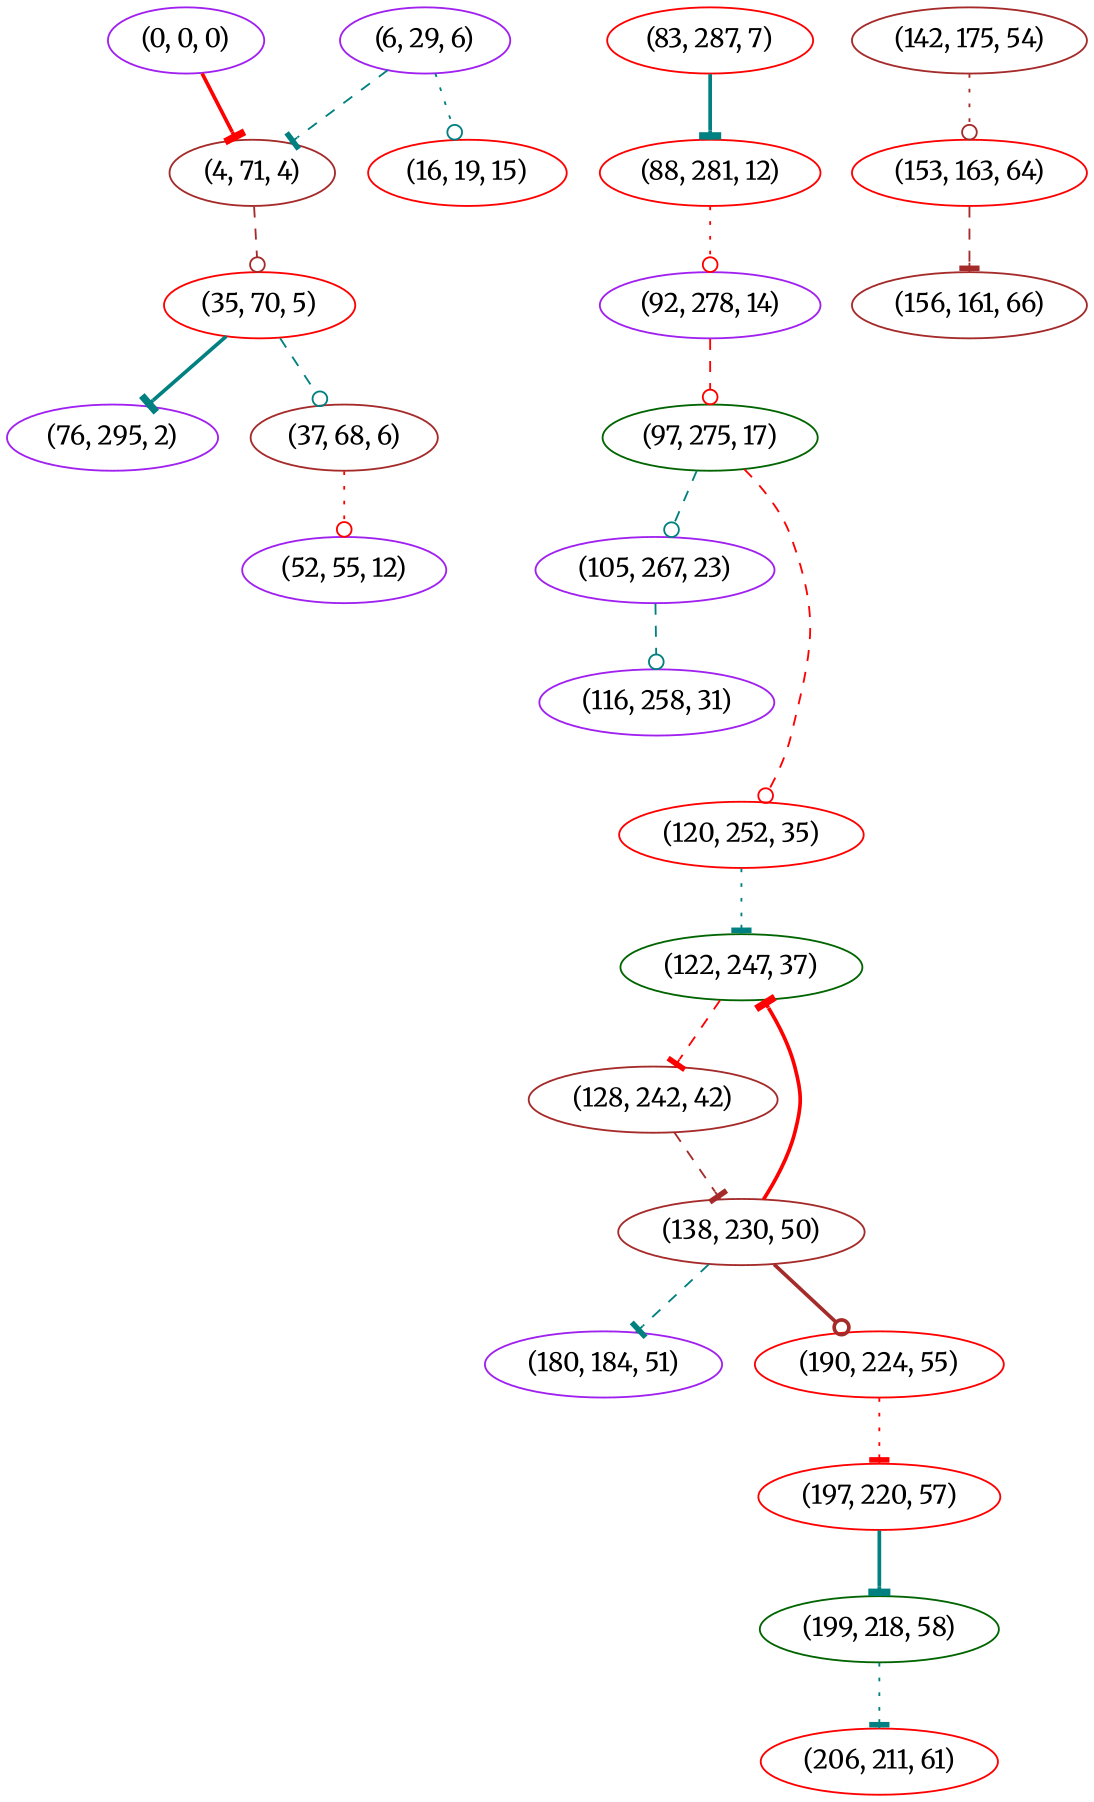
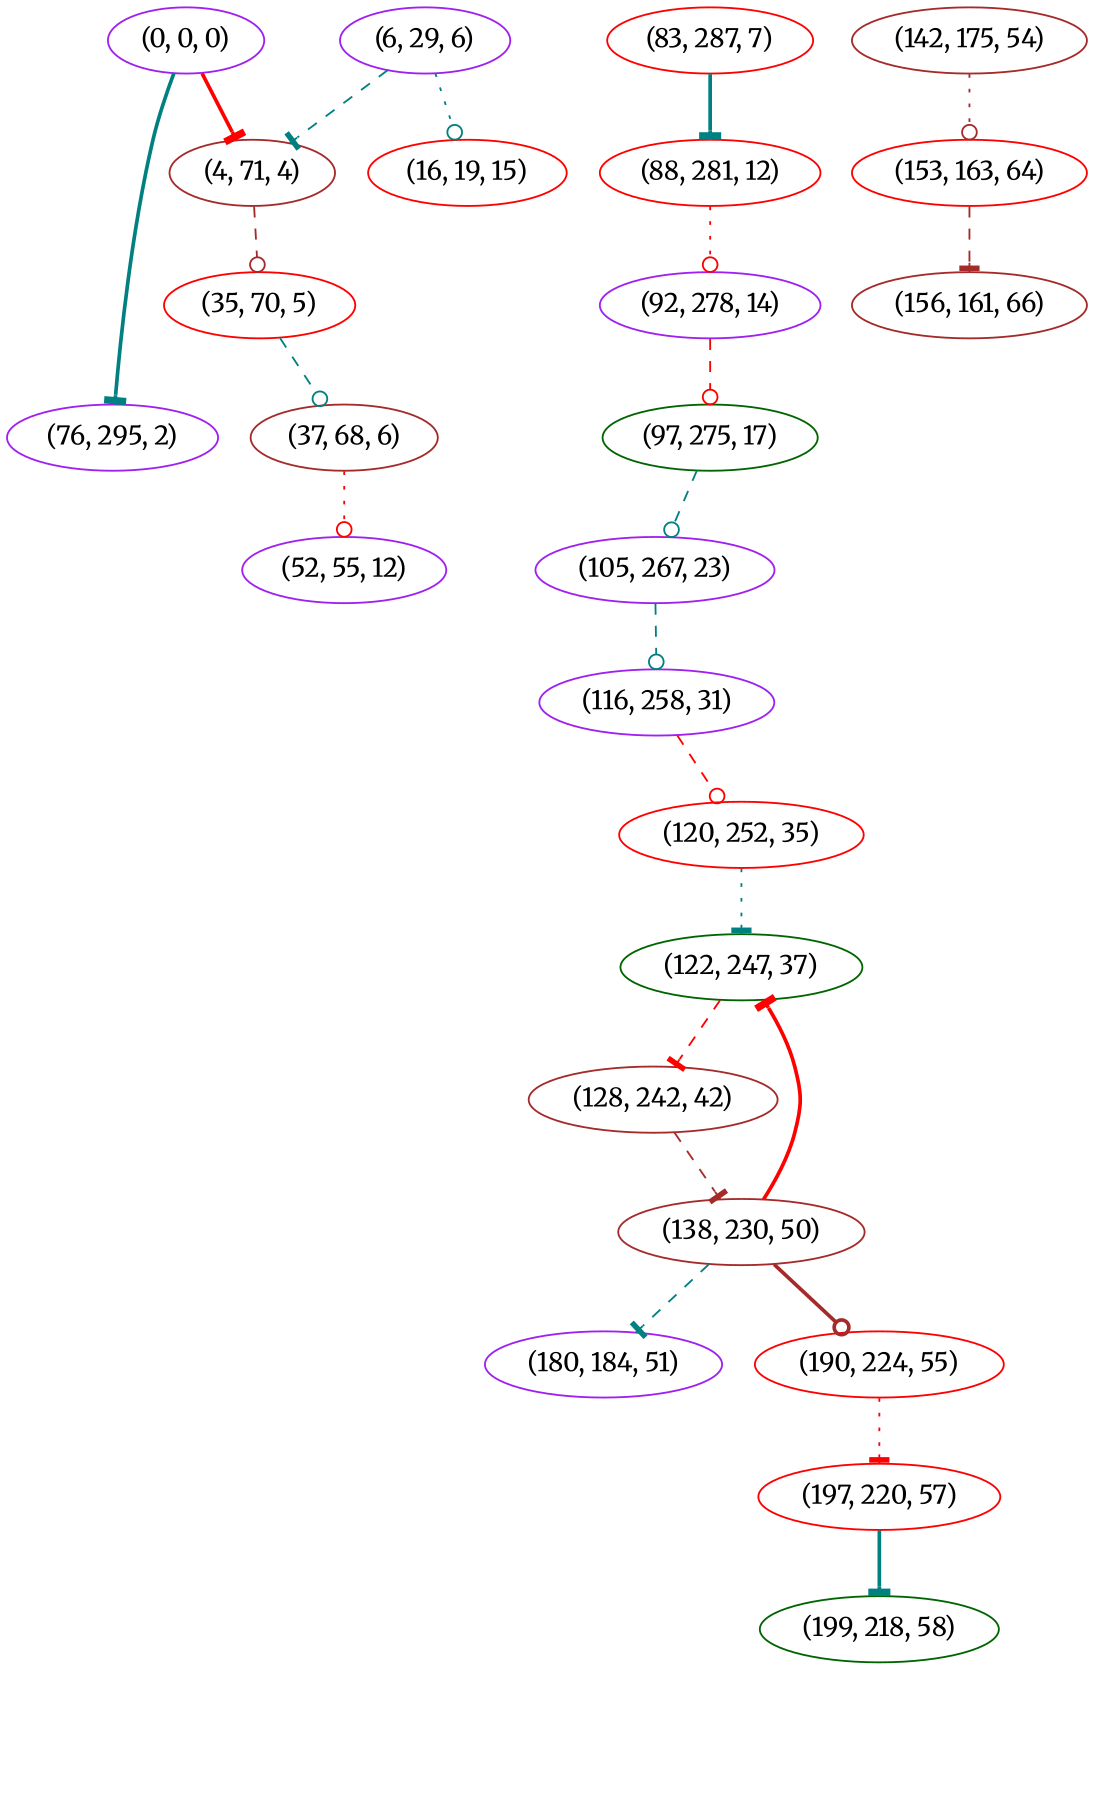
edge "(35, 70, 5)" -> "(76, 295, 2)": now "(0, 0, 0)" -> "(76, 295, 2)"
edge "(97, 275, 17)" -> "(120, 252, 35)": now "(116, 258, 31)" -> "(120, 252, 35)"
node "(206, 211, 61)": removed
